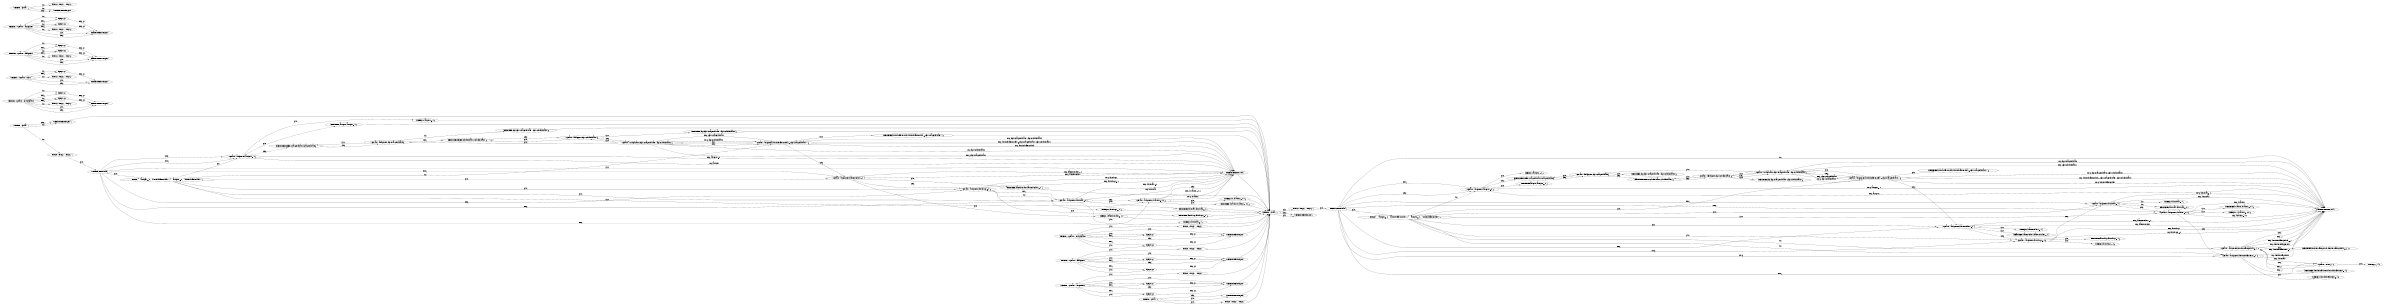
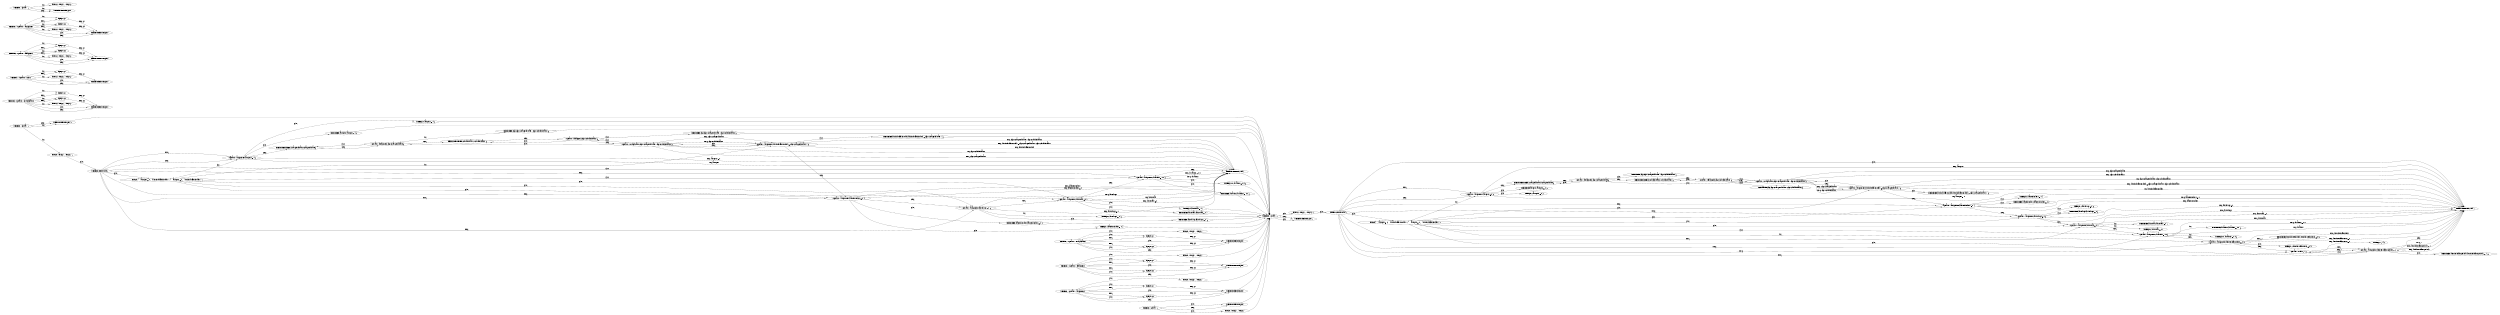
edge "(<operator>.assignment,denoiser_offon_test_ = 0)" -> "(<operator>.minus,-1)": added, label "CFG:"
edge "(<operator>.assignment,denoiser_offon_period_ = -1)" -> "(<operator>.minus,-1)": label "DDG: bits_total_" -> "AST: "
edge "(<operator>.minus,-1)" -> "(LITERAL,1,-1)": label "AST: " -> "DDG: denoiser_offon_test_ = 0"
